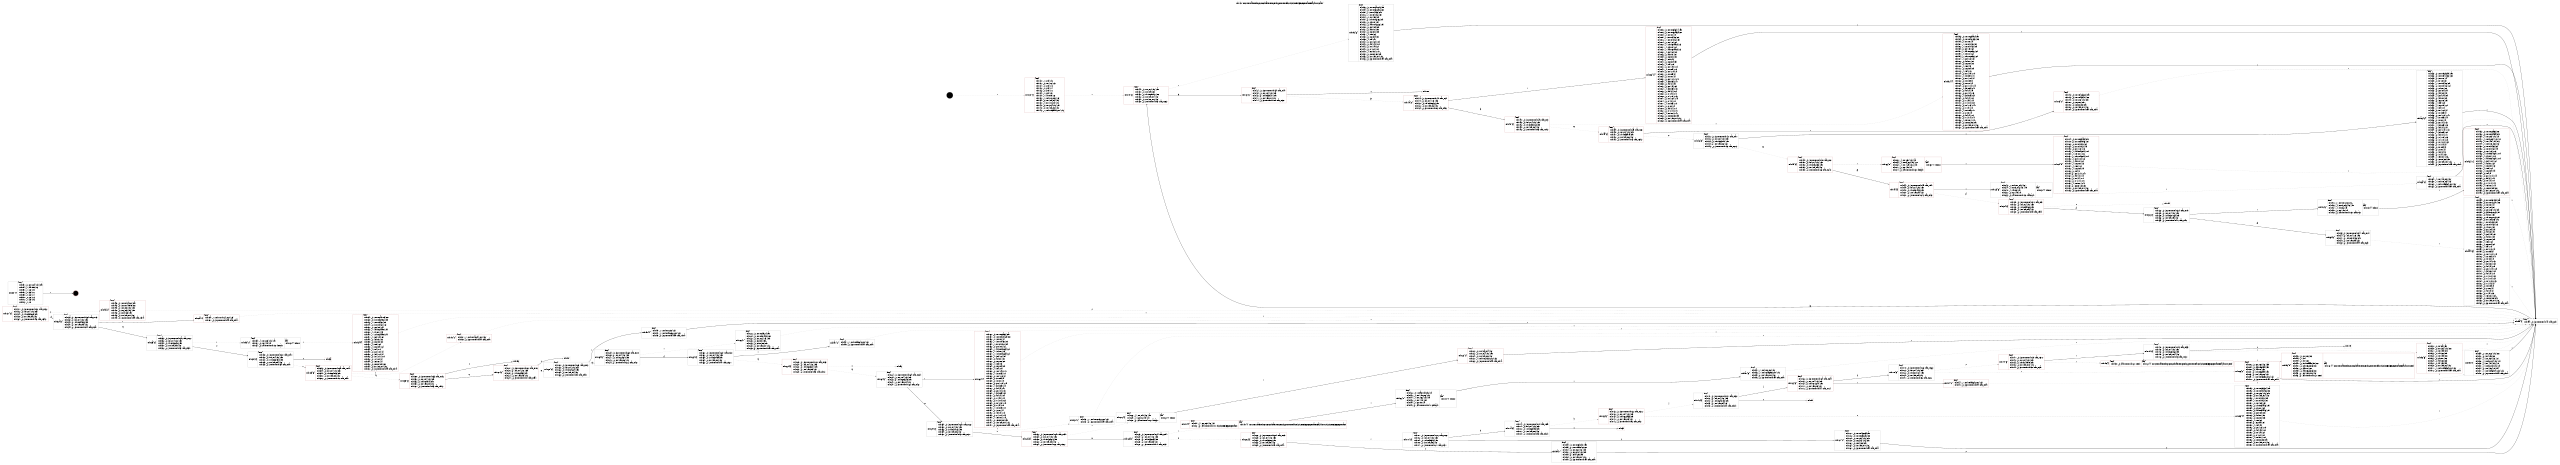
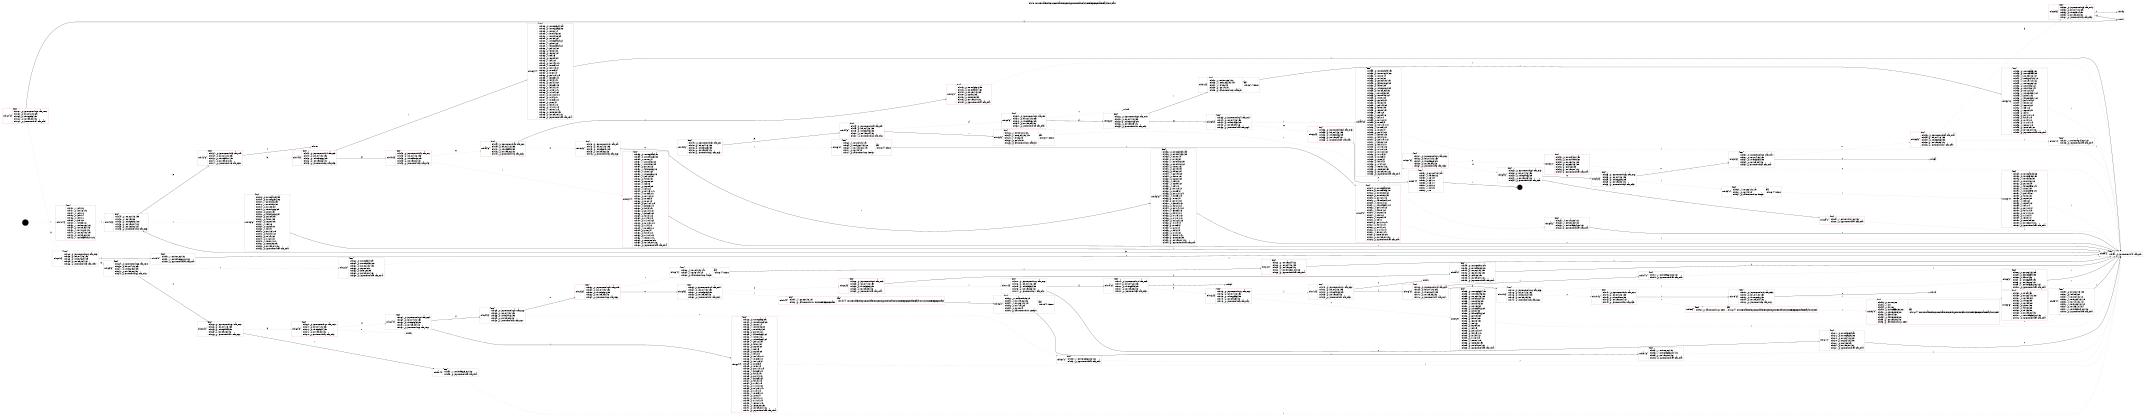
node "0x401558 [25]": added
edge "0x4015ee [25]" -> "0x401607 [25]": now "0x4015ee [25]" -> "0x401f04"
